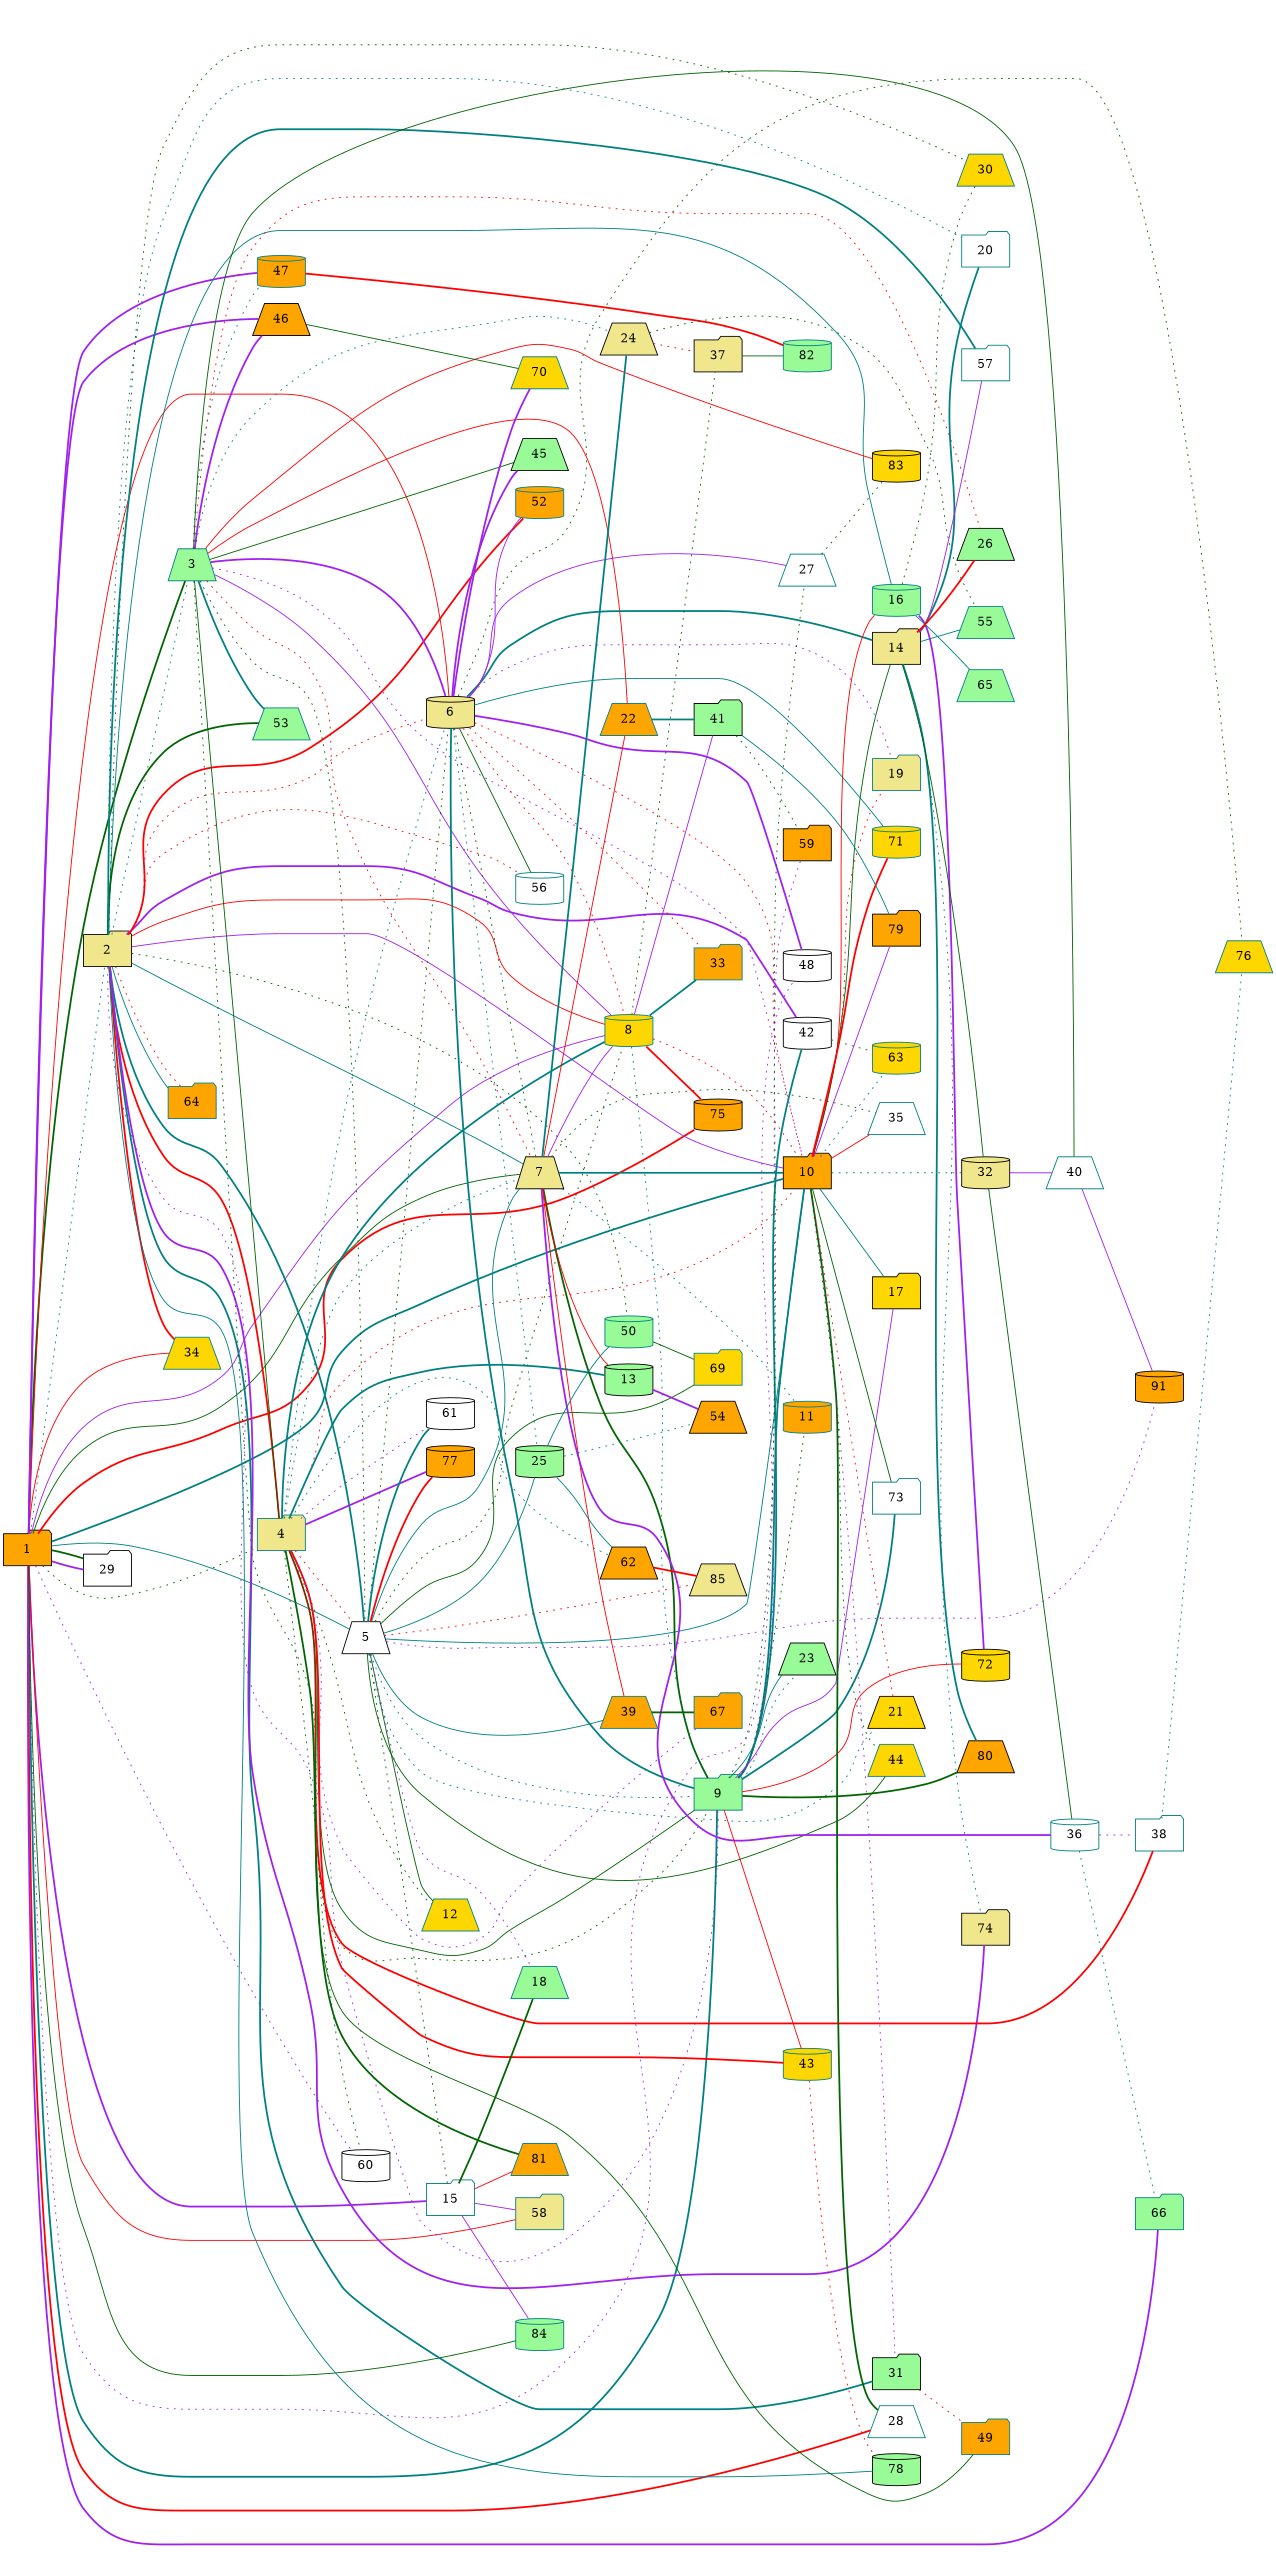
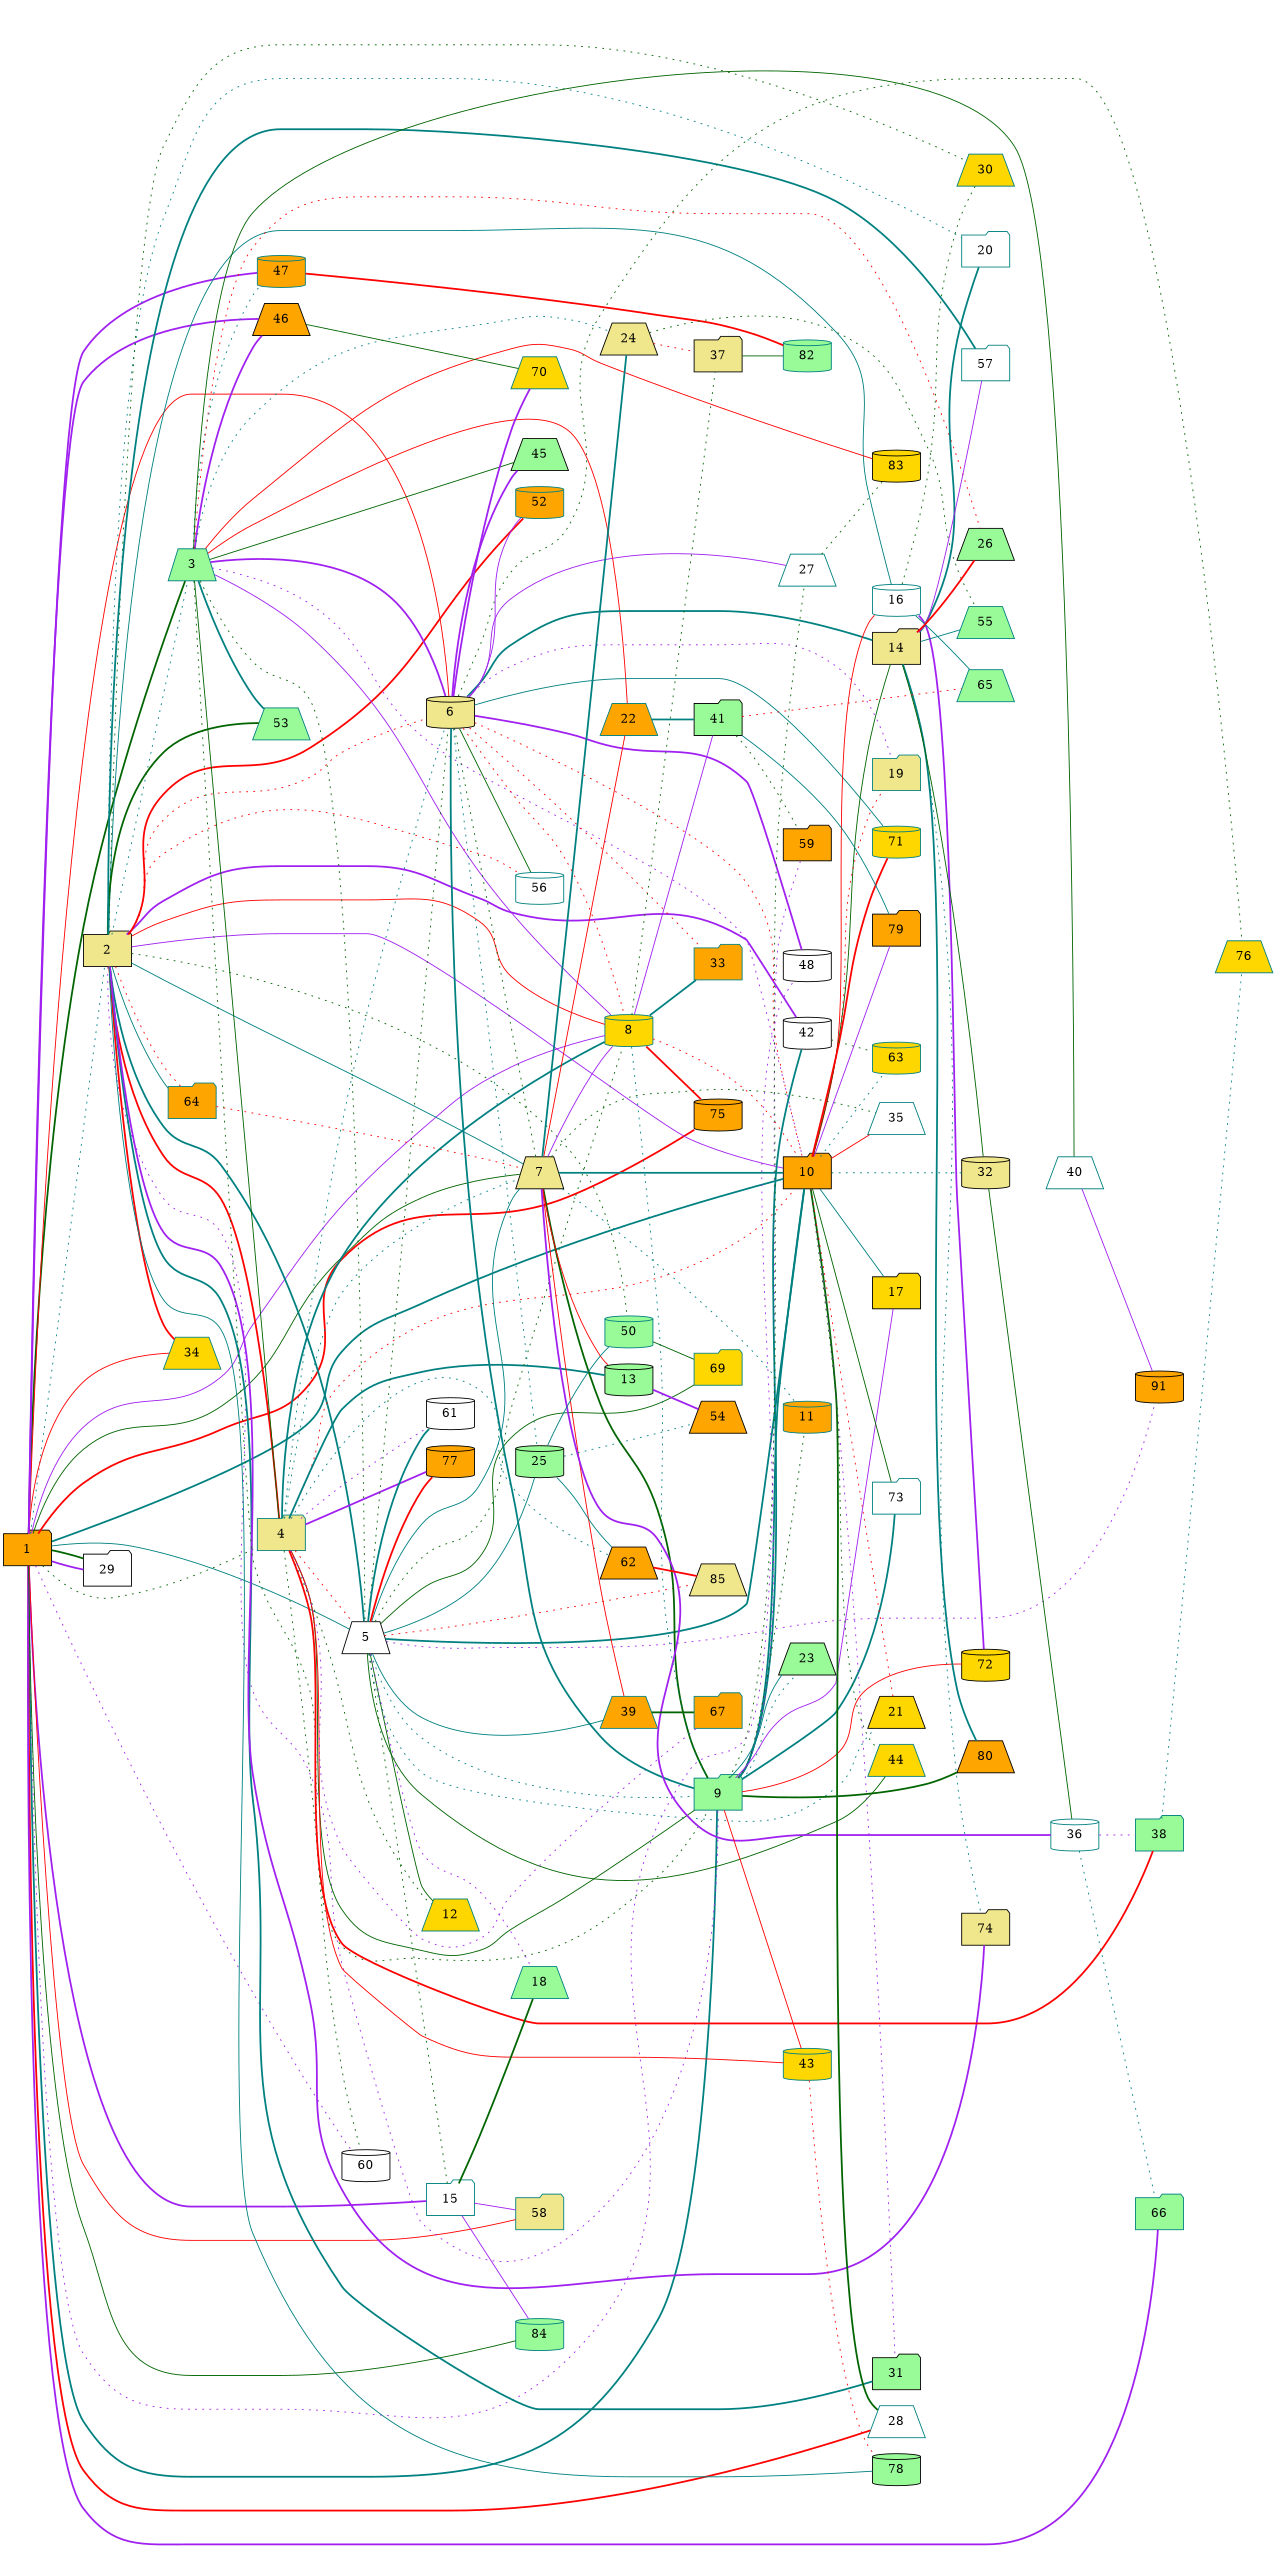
node "16": fillcolor palegreen -> white
edge "65" -- "41": added
edge "3" -- "7": now "64" -- "7"
edge "32" -- "40": removed
edge "10" -- "5": style solid -> bold
node "38": fillcolor white -> palegreen
edge "4" -- "43": style bold -> solid
node "81": removed
node "49": removed
